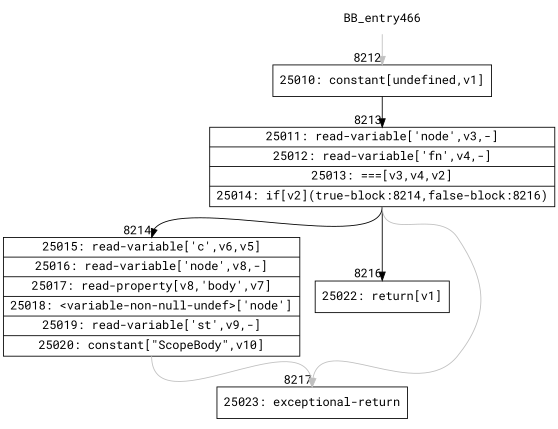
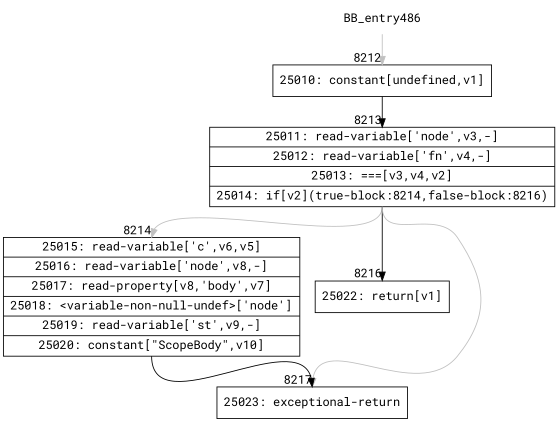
node "BB_entry466": label "BB_entry466" -> "BB_entry486"
edge "25011: read-variable['node',v3,-]" -> "25015: read-variable['c',v6,v5]": color black -> gray
edge "25015: read-variable['c',v6,v5]" -> "25023: exceptional-return": color gray -> black
